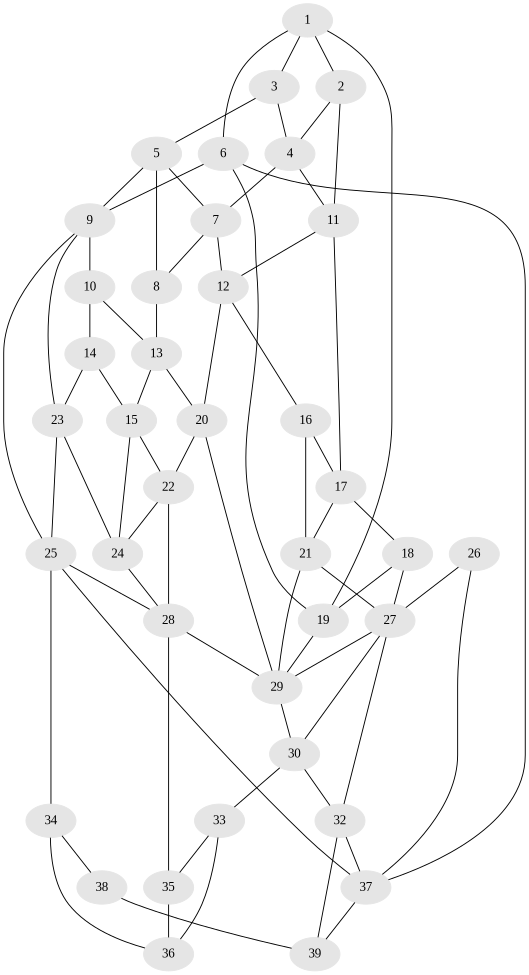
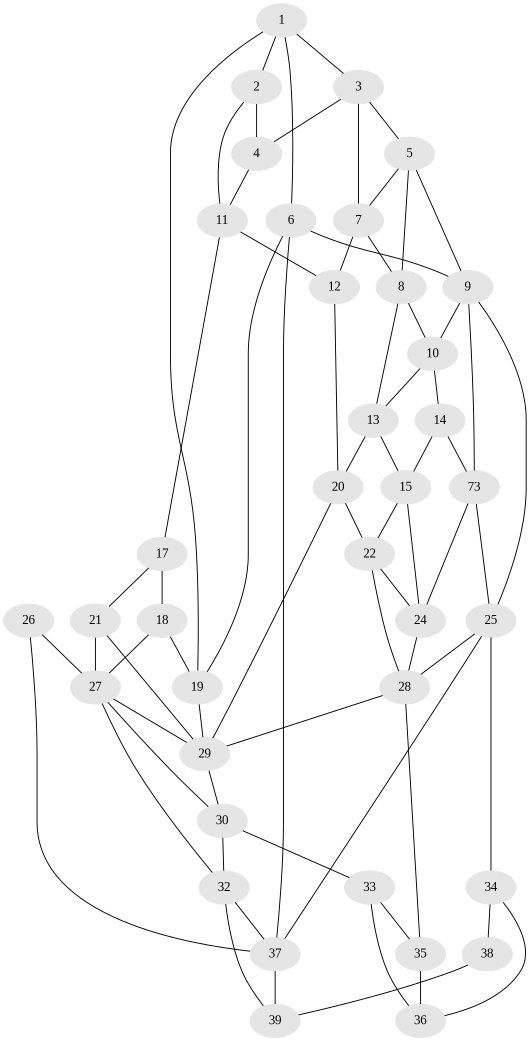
edge "4" -- "7": now "3" -- "7"
edge "8" -- "10": added
node "23": label "23" -> "73"
node "16": removed
